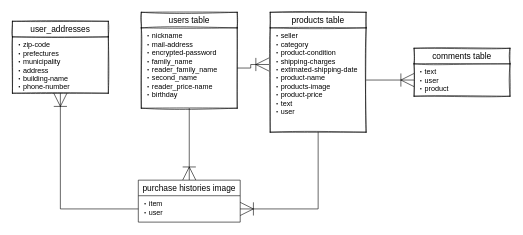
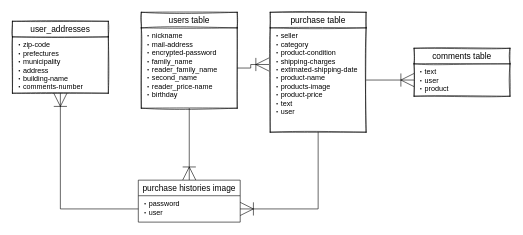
node "products table": label "products table" -> "purchase table"
node "・zip-code ・prefectures ・municipality ・address ・building-name ・phone-number": label "・zip-code ・prefectures ・municipality ・address ・building-name ・phone-number" -> "・zip-code ・prefectures ・municipality ・address ・building-name ・comments-number"
node "・item ・user": label "・item ・user" -> "・password ・user"
